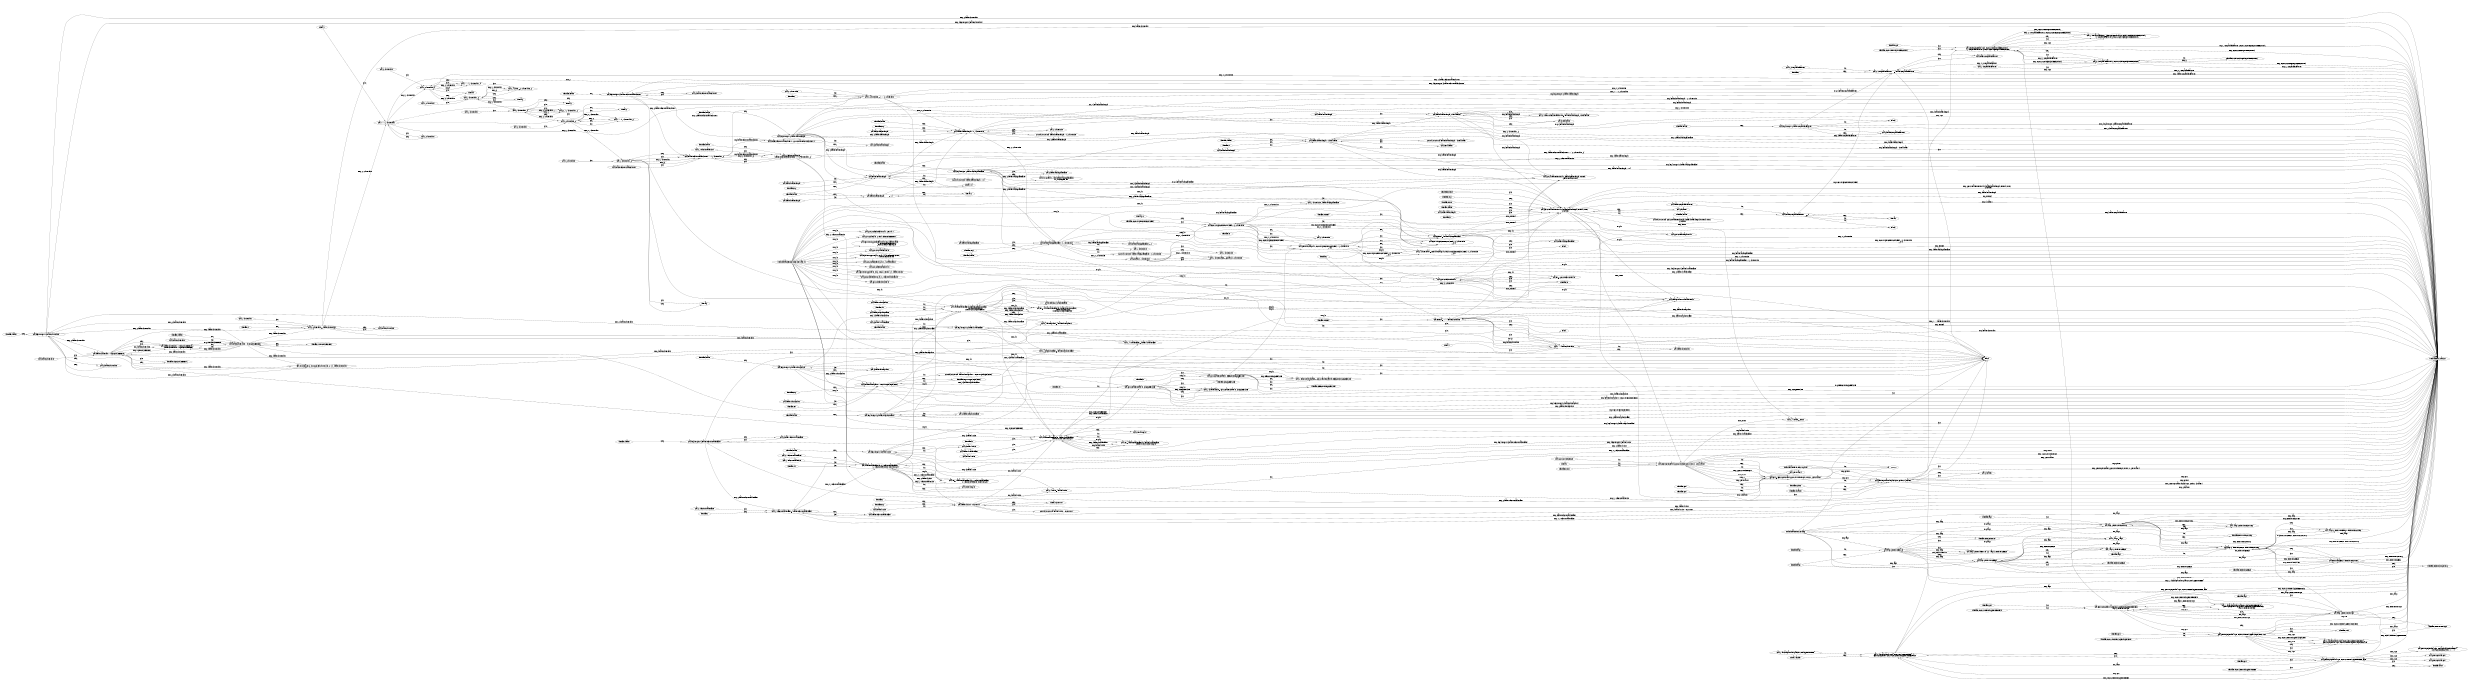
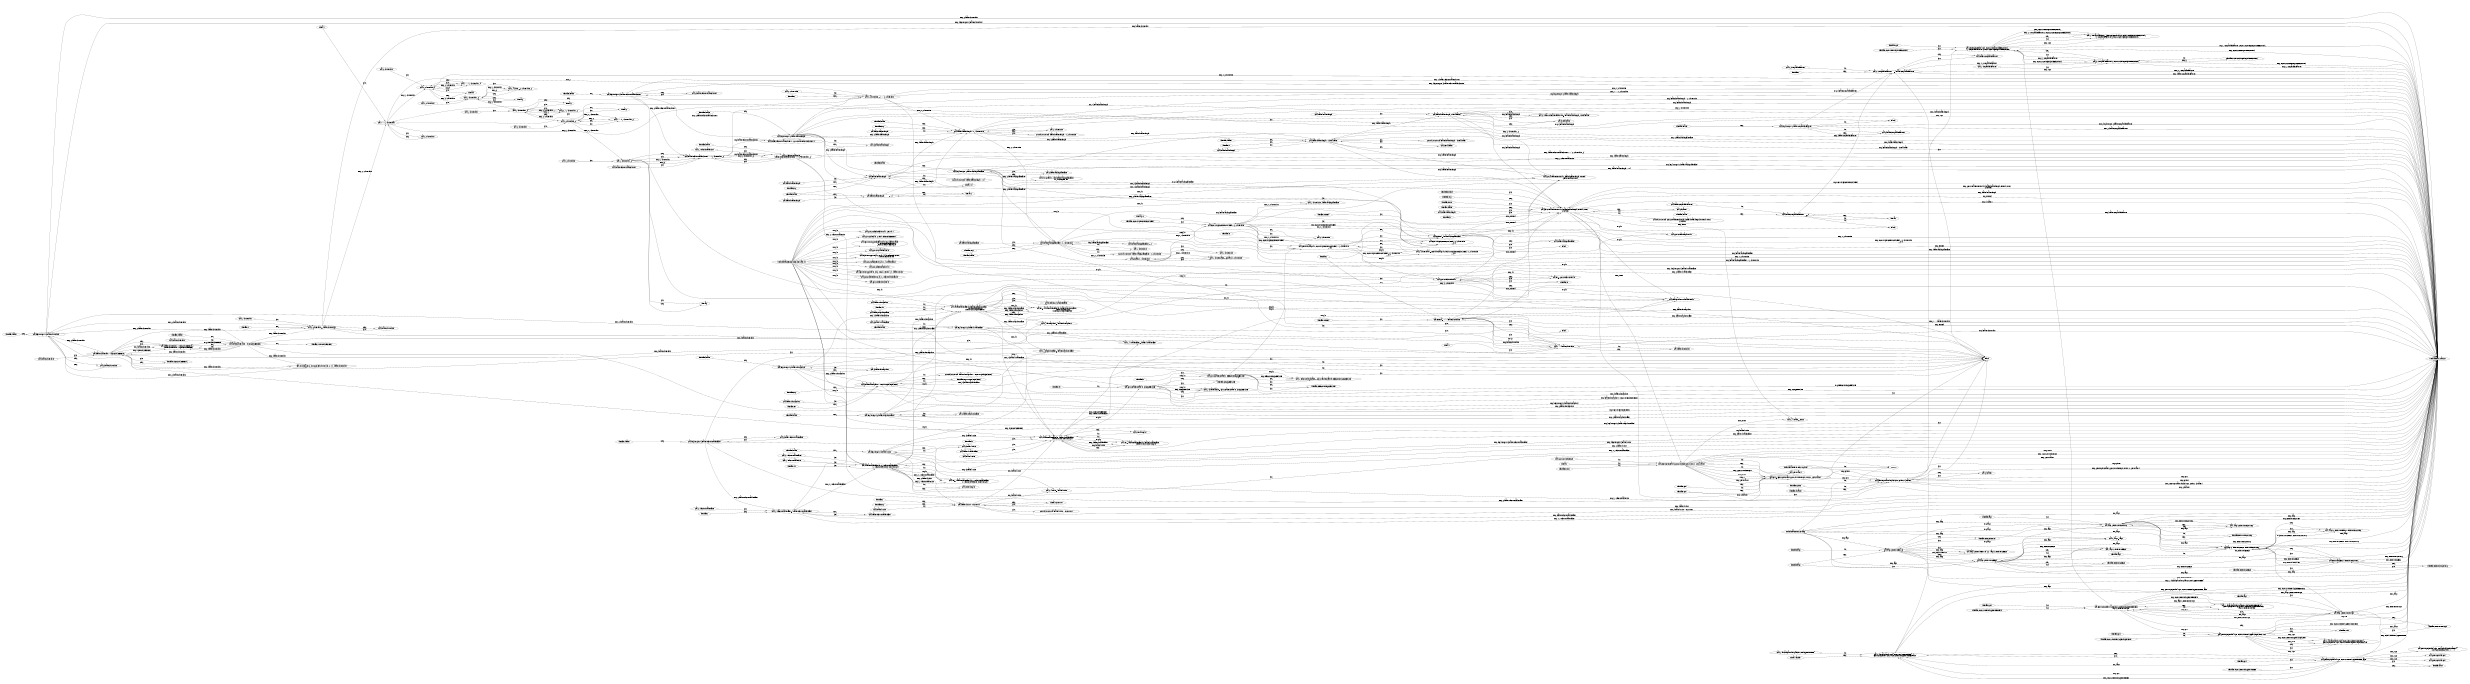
edge "(Identifier,MIN_CLUSTER_BITS)" -> "(Call,header.cluster_bits < MIN_CLUSTER_BITS)": removed, label "AST:"
edge "(MethodParameterIn,BlockDriverState *bs)" -> "(Call,qcow2_cache_create(bs, REFCOUNT_CACHE_SIZE))": label "DDG: bs" -> "DDG: 1"
